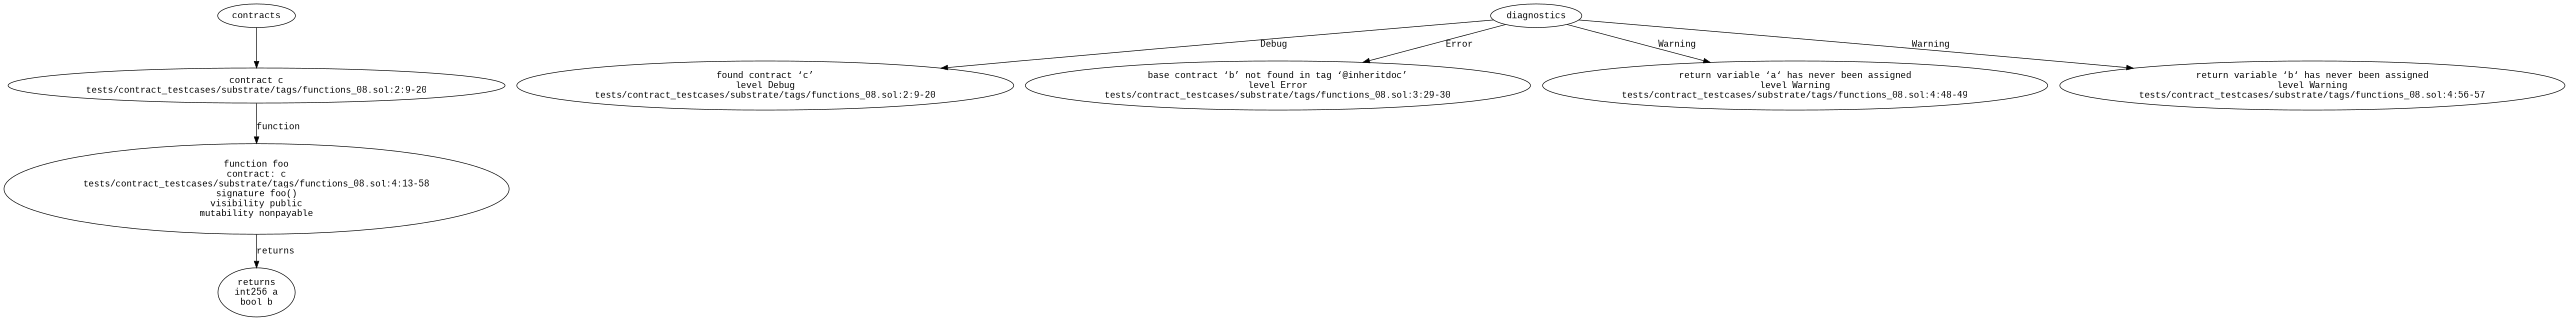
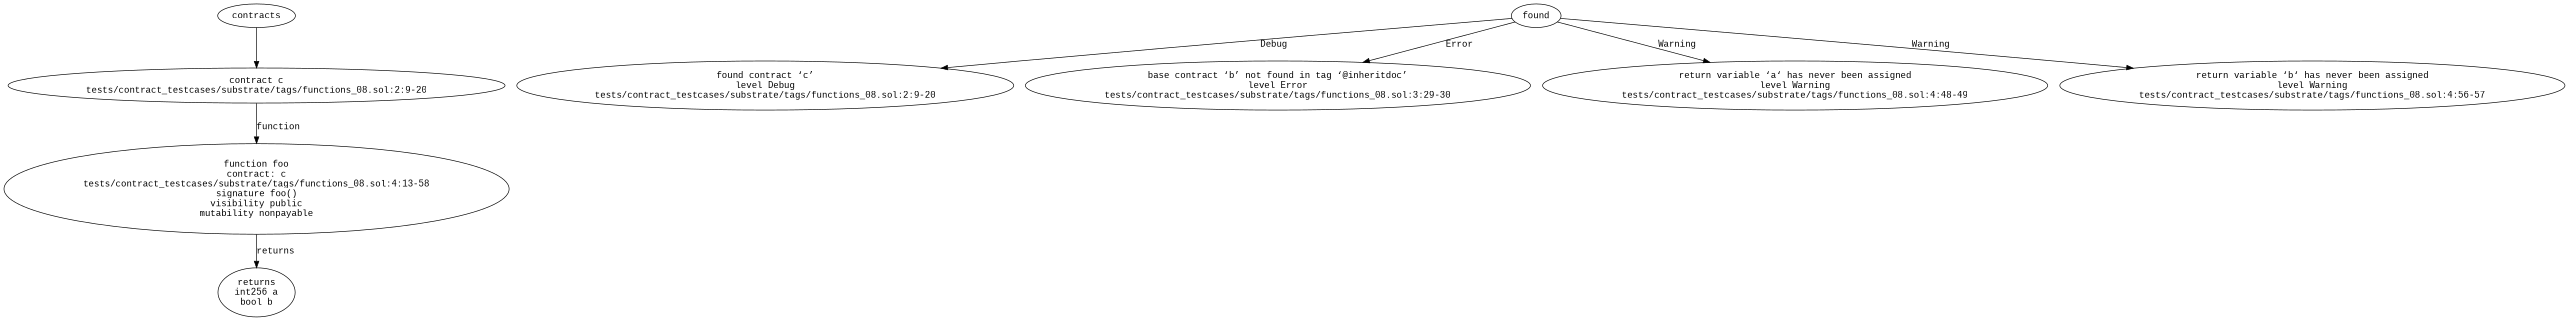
node "diagnostics": label "diagnostics" -> "found"
